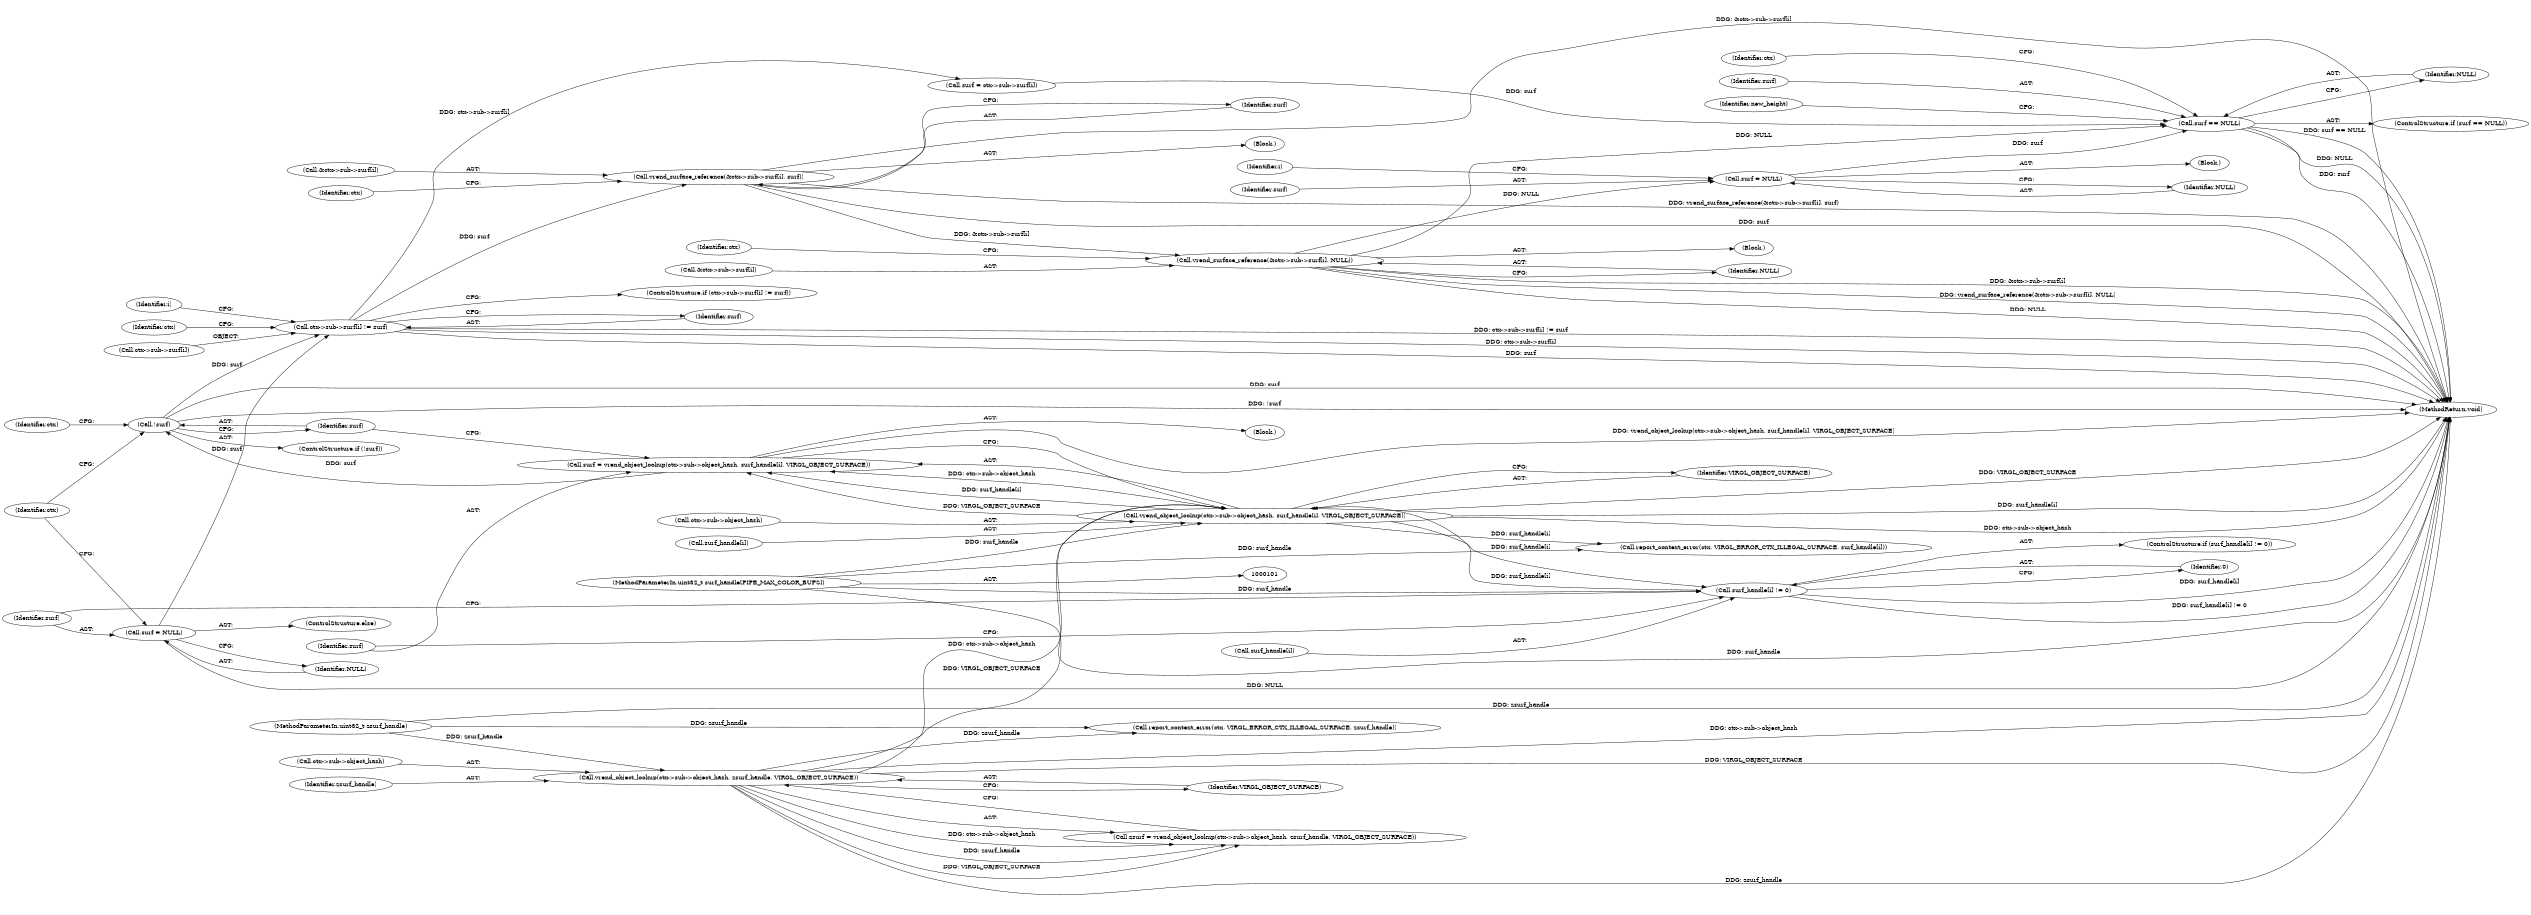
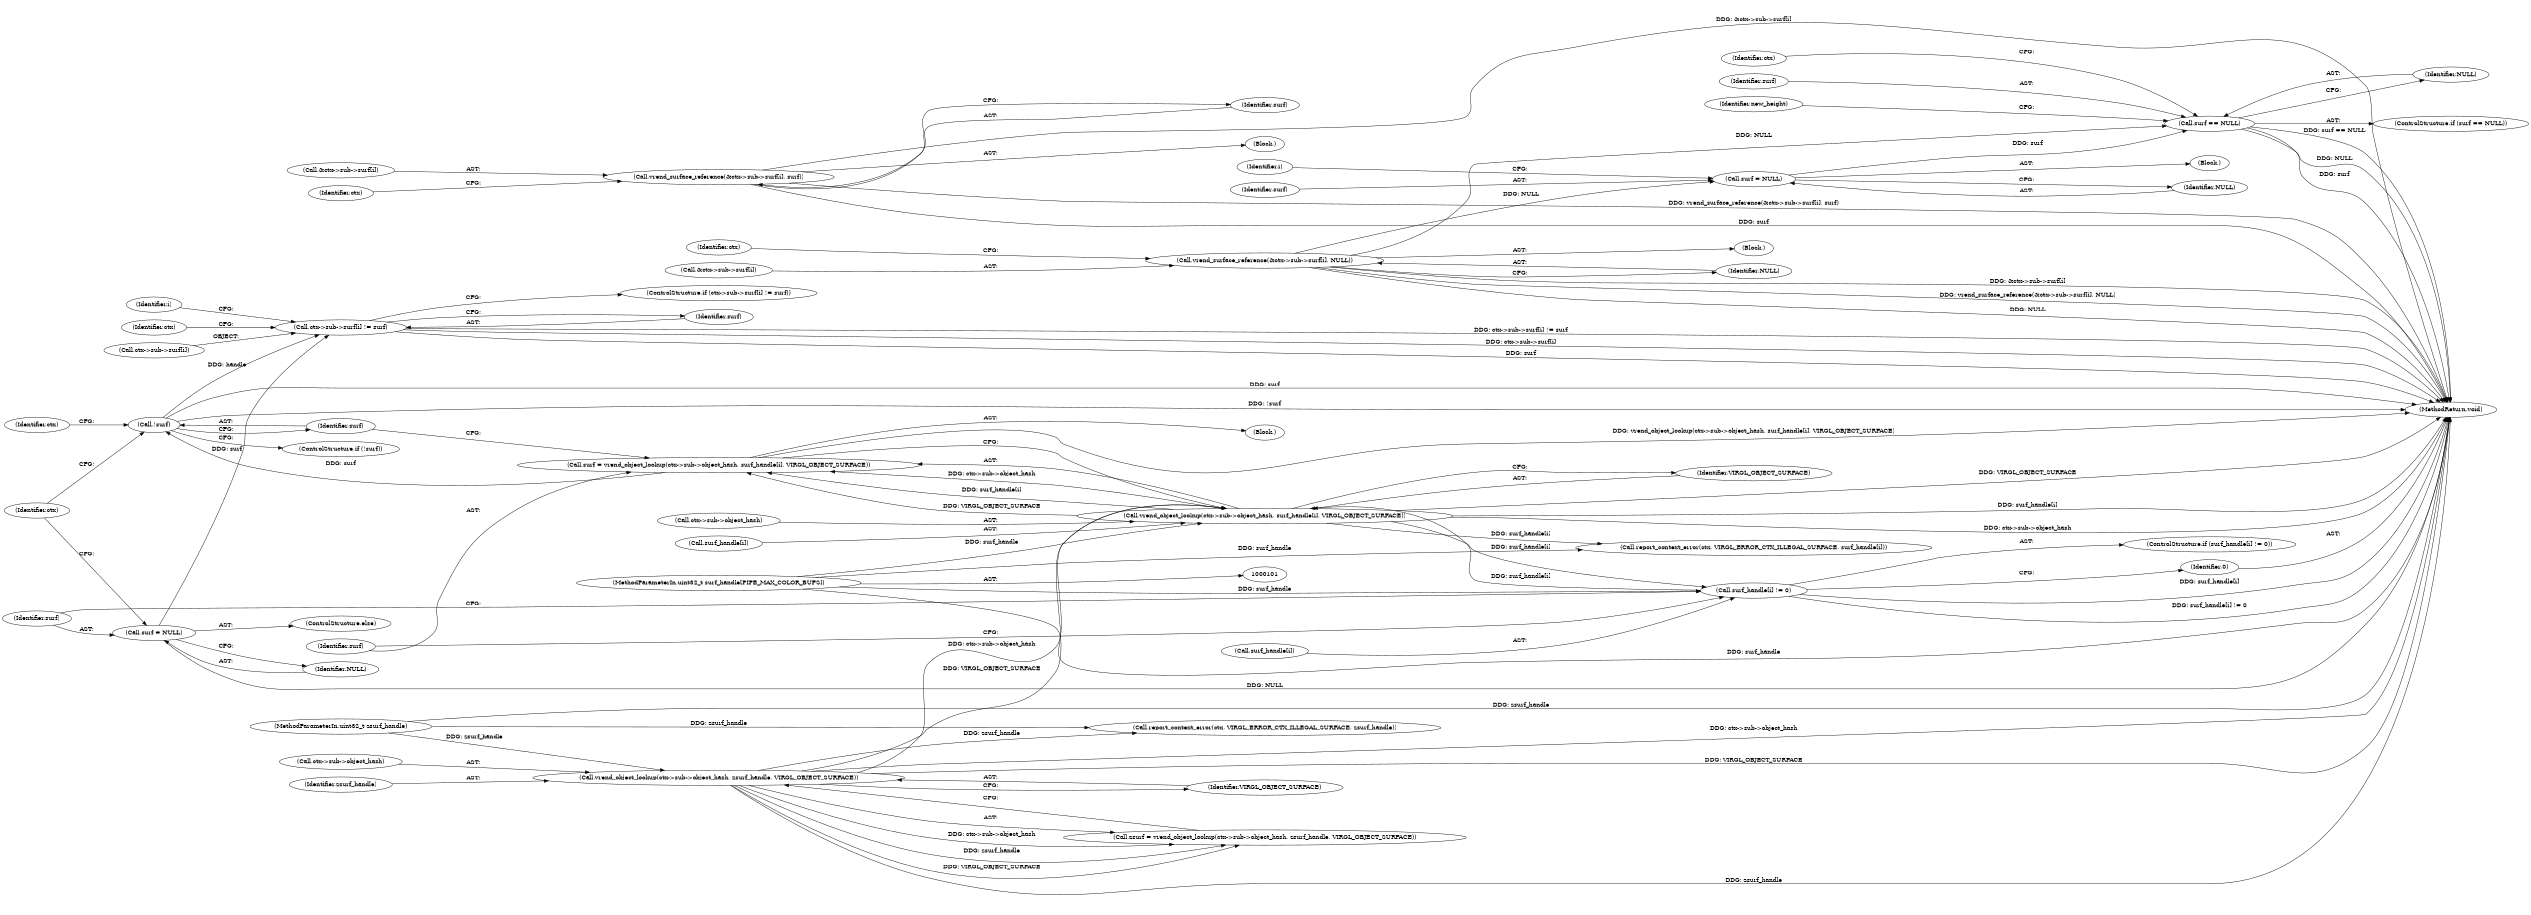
node "(Call,surf = ctx->sub->surf[i])": removed
edge "(Call,ctx->sub->surf[i] != surf)" -> "(Call,vrend_surface_reference(&ctx->sub->surf[i], surf))": removed, label "DDG: surf"
edge "(Call,vrend_surface_reference(&ctx->sub->surf[i], surf))" -> "(Call,vrend_surface_reference(&ctx->sub->surf[i], NULL))": removed, label "DDG: &ctx->sub->surf[i]"
edge "(Call,!surf)" -> "(Call,ctx->sub->surf[i] != surf)": label "DDG: surf" -> "DDG: handle"
edge "(Call,!surf)" -> "(ControlStructure,if (!surf))": label "AST: " -> "CFG: "
edge "(Identifier,0)" -> "(Call,surf_handle[i] != 0)": now "(Identifier,0)" -> "(MethodReturn,void)"
